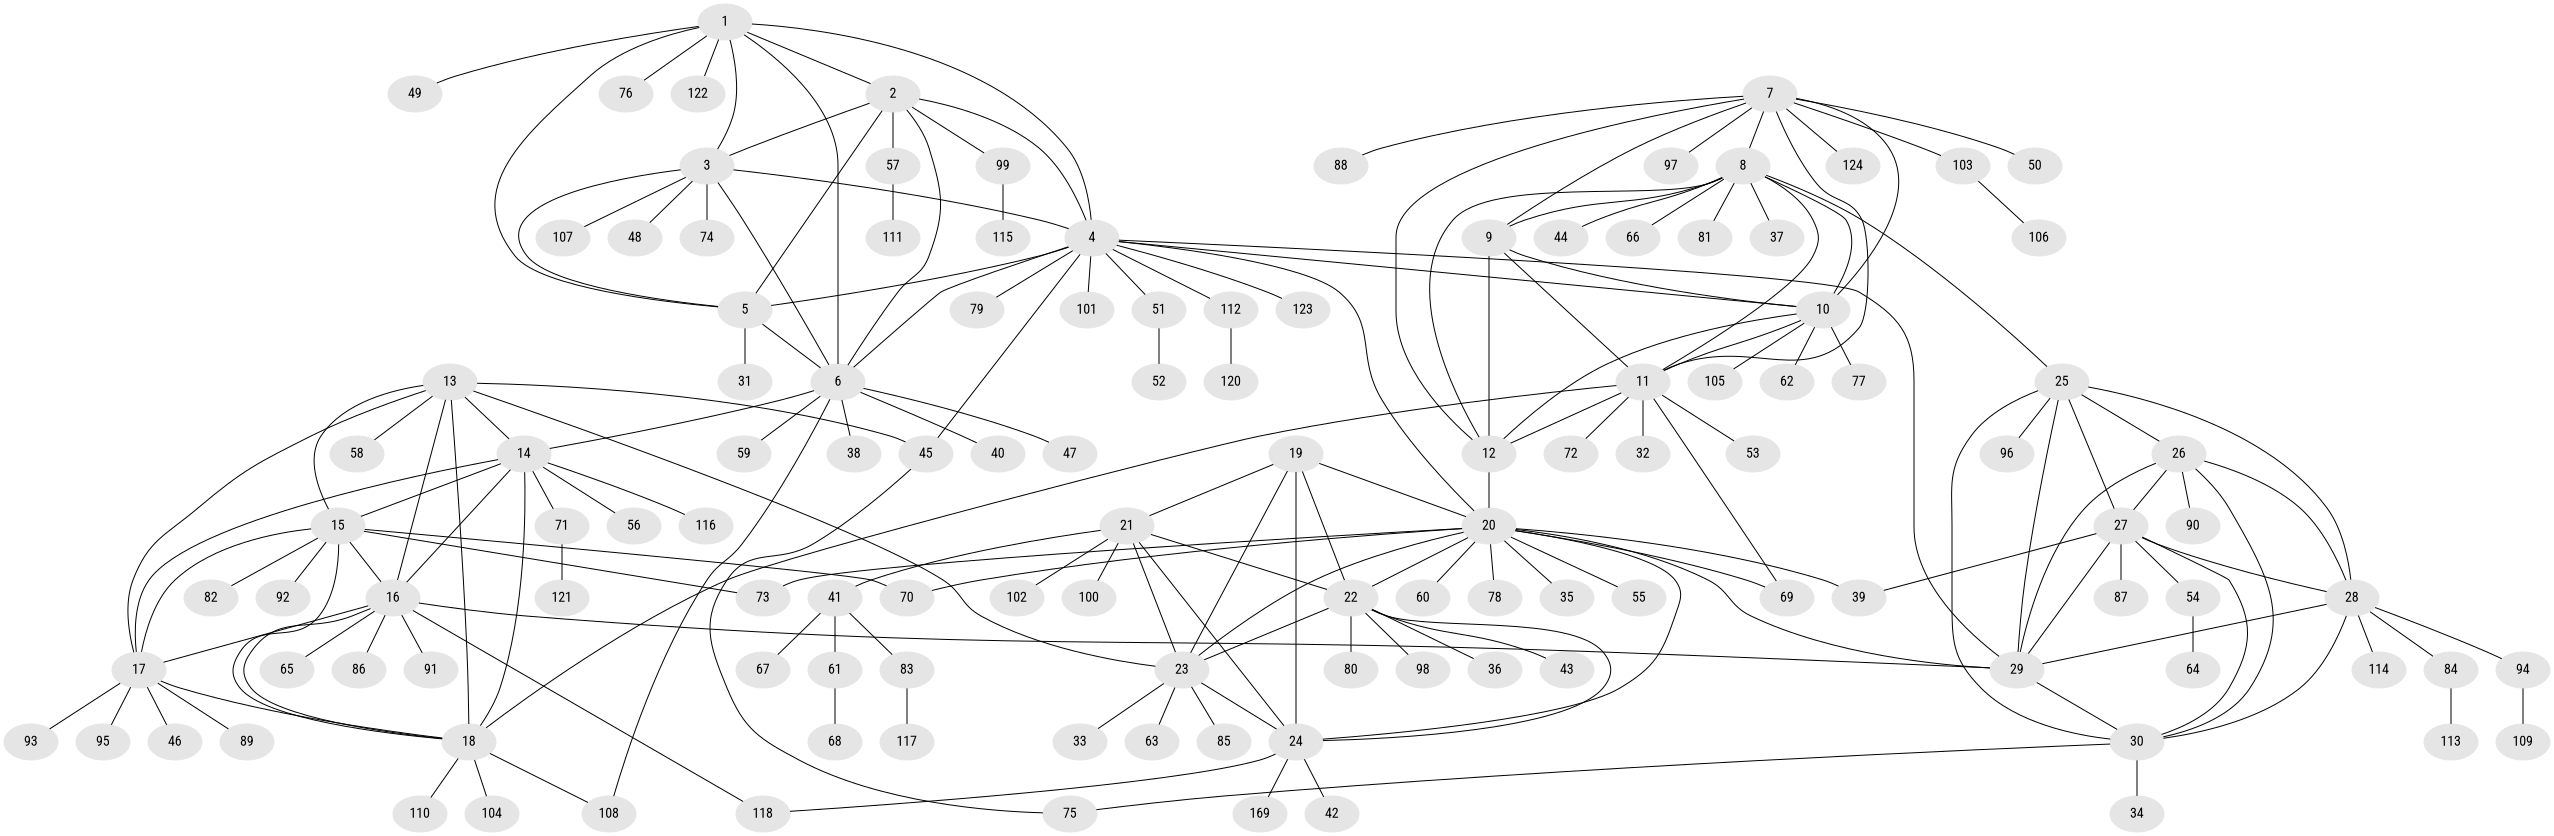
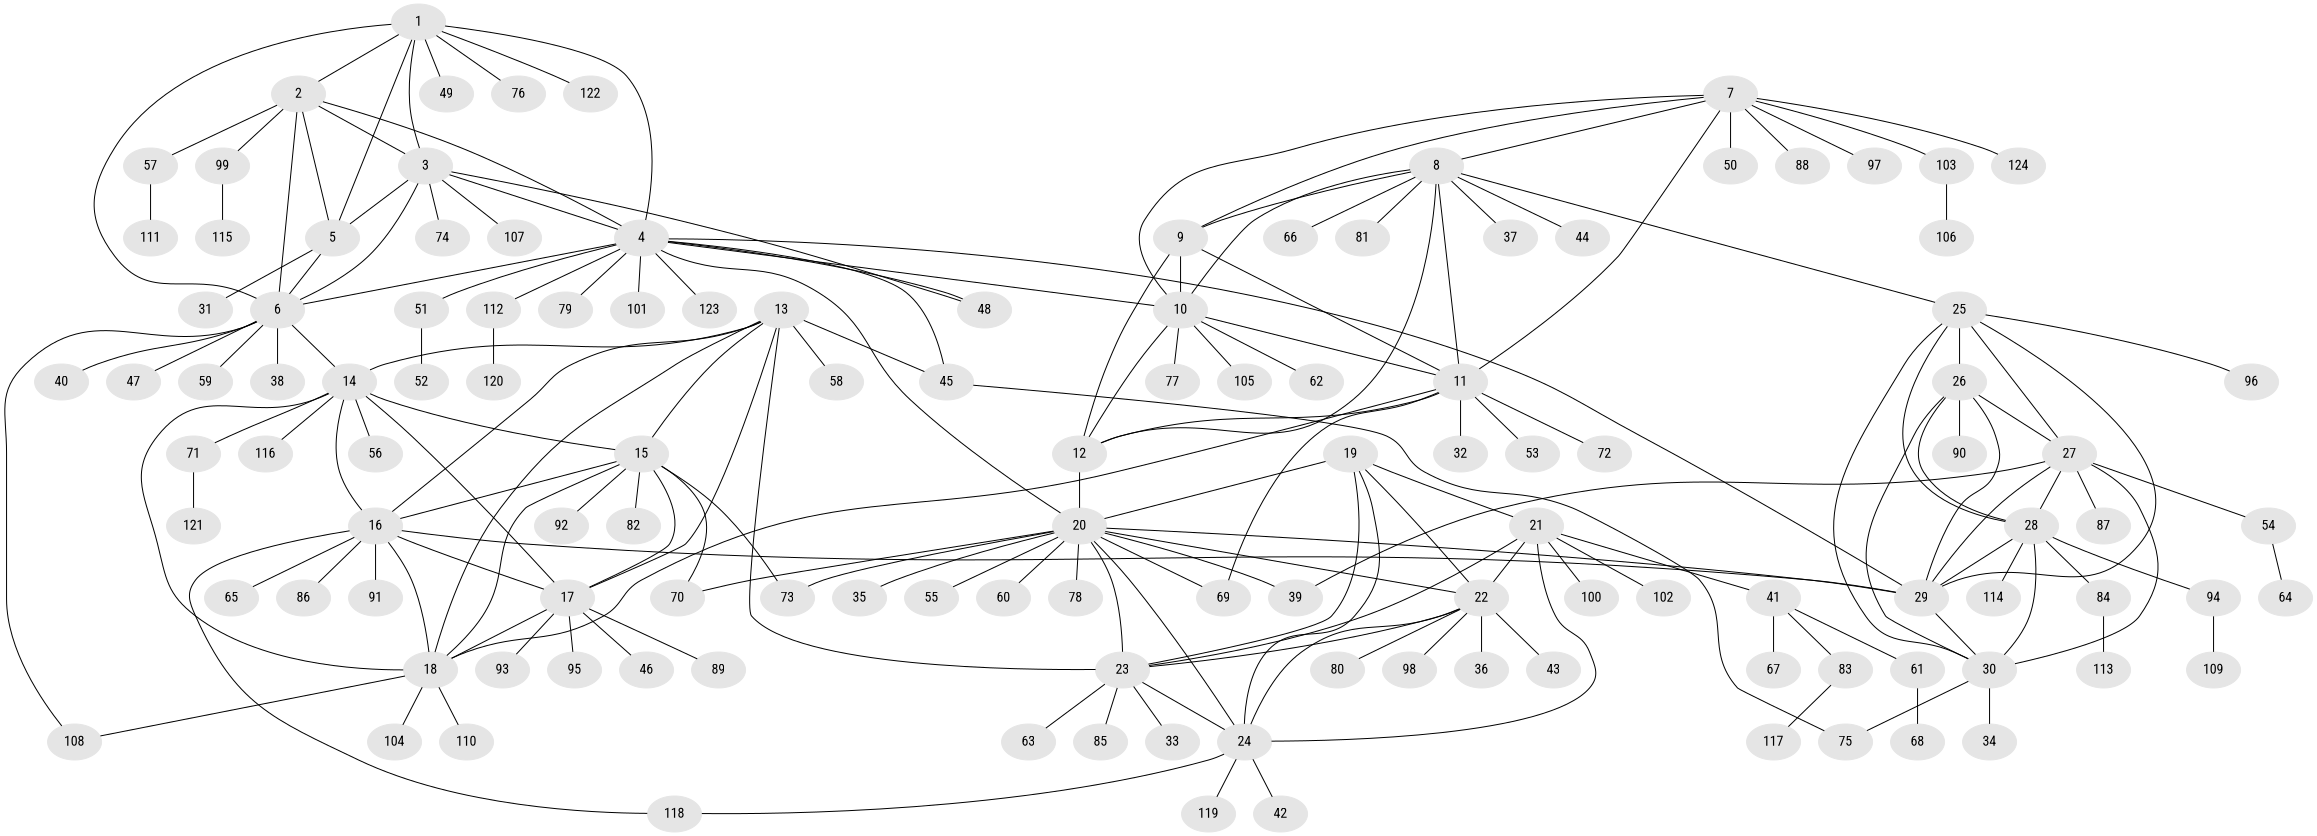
edge "7" -- "12": removed
edge "4" -- "5": now "4" -- "48"
node "169": label "169" -> "119"
